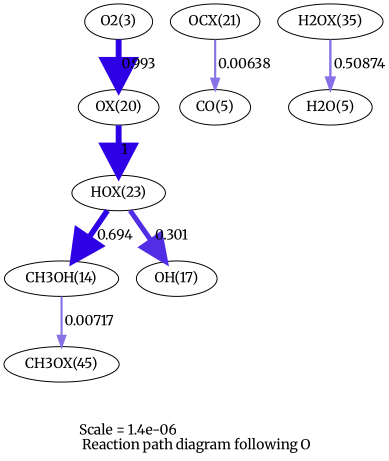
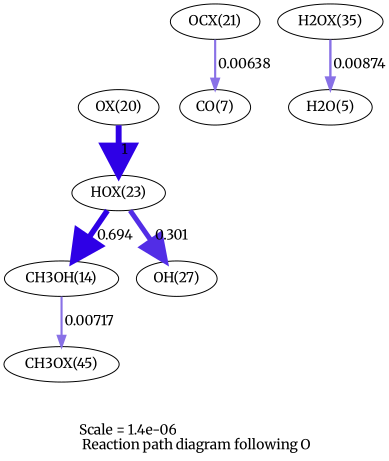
node "O2(3)": removed
edge "H2OX(35)" -> "H2O(5)": label " 0.50874" -> " 0.00874"
node "CO(5)": label "CO(5)" -> "CO(7)"
node "OH(17)": label "OH(17)" -> "OH(27)"
